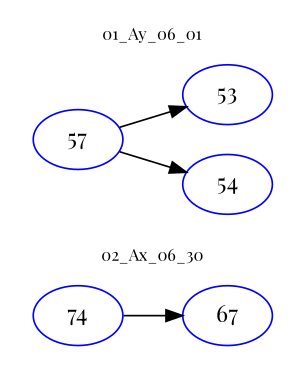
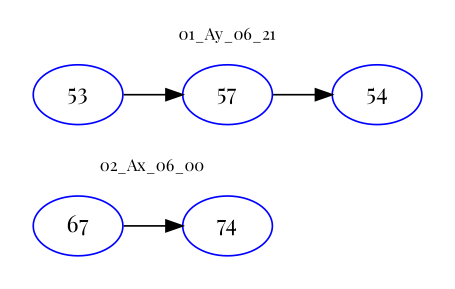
cluster "01_Ay_06_01": label "01_Ay_06_01" -> "01_Ay_06_21"
edge "57" -> "53": reversed
cluster "02_Ax_06_30": label "02_Ax_06_30" -> "02_Ax_06_00"
edge "74" -> "67": reversed
